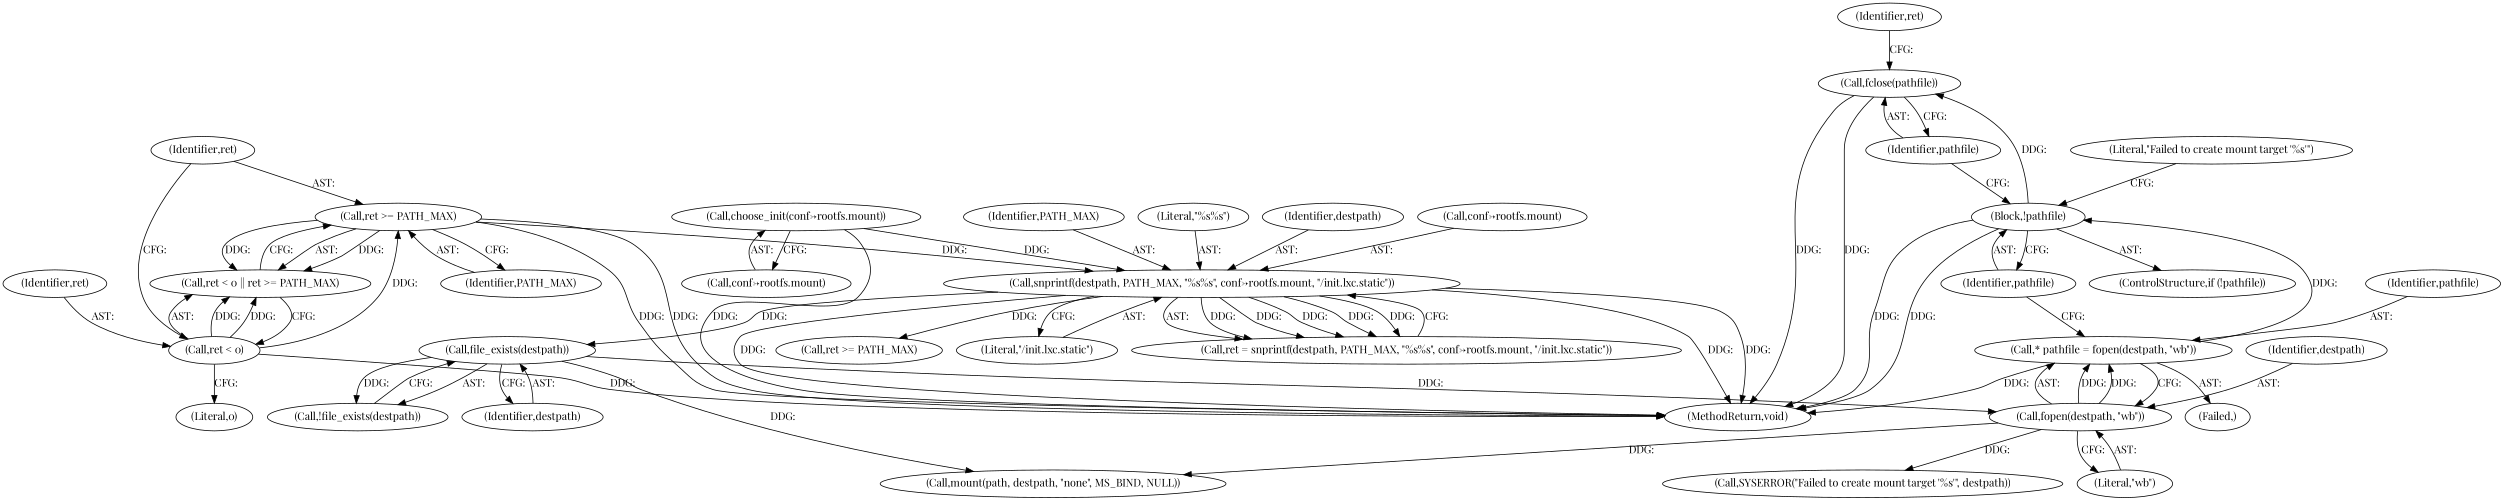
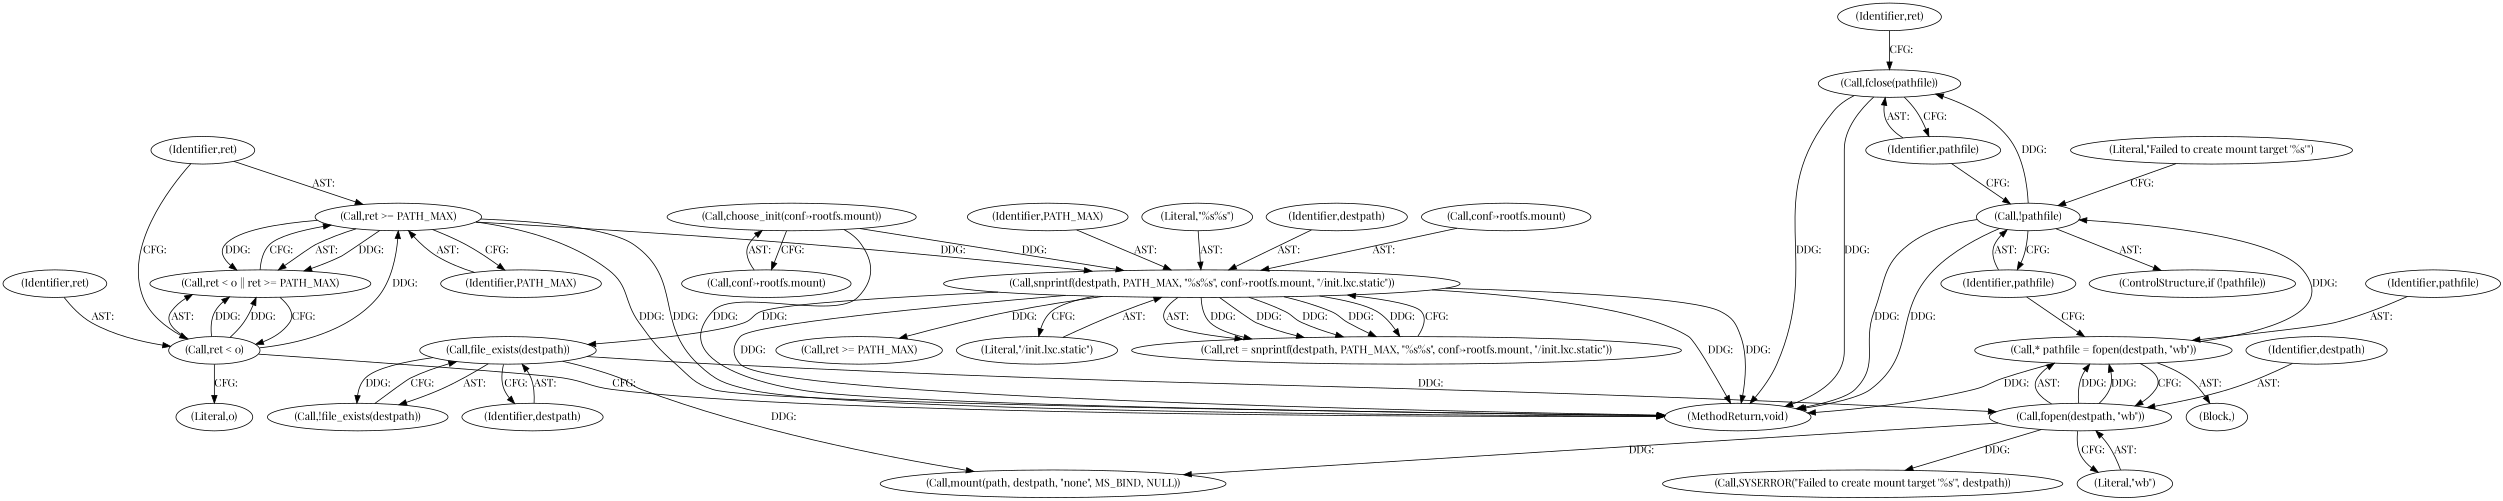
node "(Block,!pathfile)": label "(Block,!pathfile)" -> "(Call,!pathfile)"
edge "(Call,ret < 0)" -> "(MethodReturn,void)": label "DDG: " -> "CFG: "
node "(Failed,)": label "(Failed,)" -> "(Block,)"
